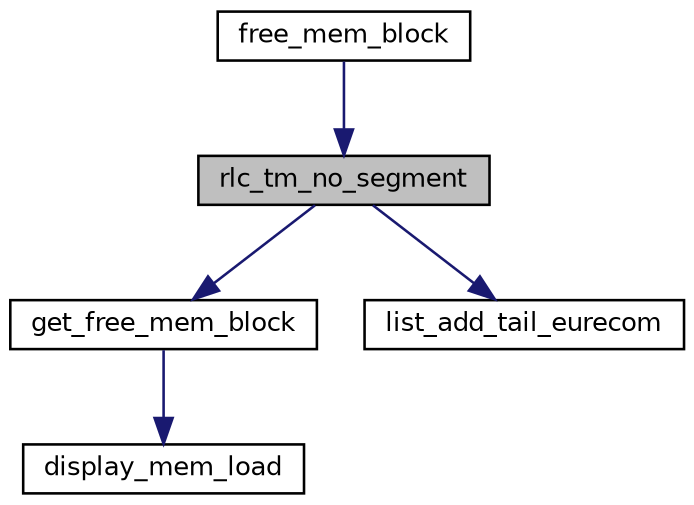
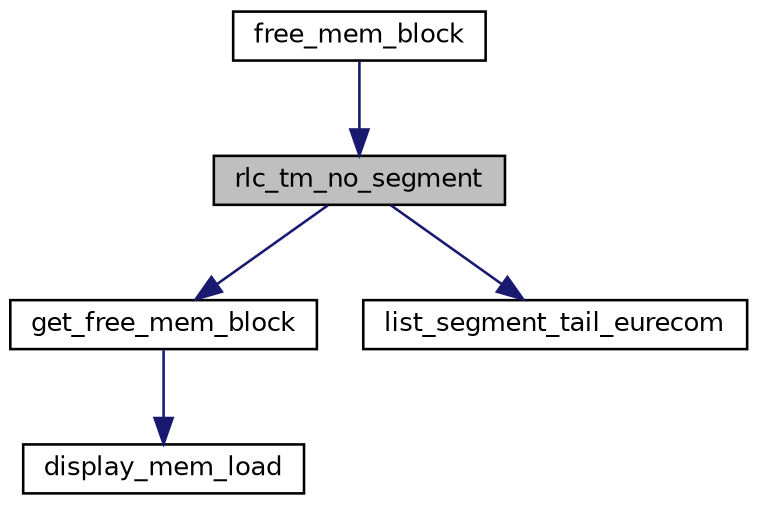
node "list_add_tail_eurecom": label "list_add_tail_eurecom" -> "list_segment_tail_eurecom"
